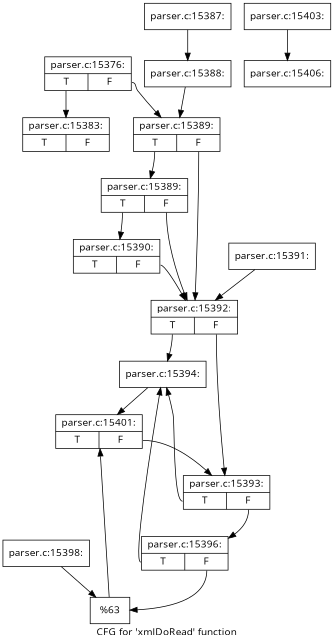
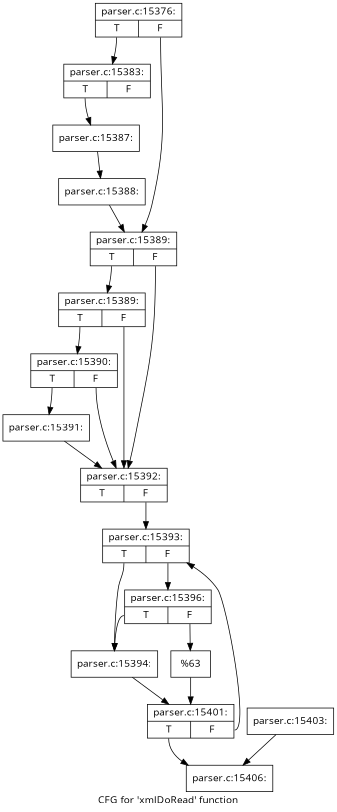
edge "parser.c:15383:" -> "parser.c:15387:": added
edge "parser.c:15392:" -> "parser.c:15394:": removed
edge "parser.c:15390:" -> "parser.c:15391:": added
node "parser.c:15398:": removed
edge "parser.c:15401:" -> "parser.c:15406:": added
